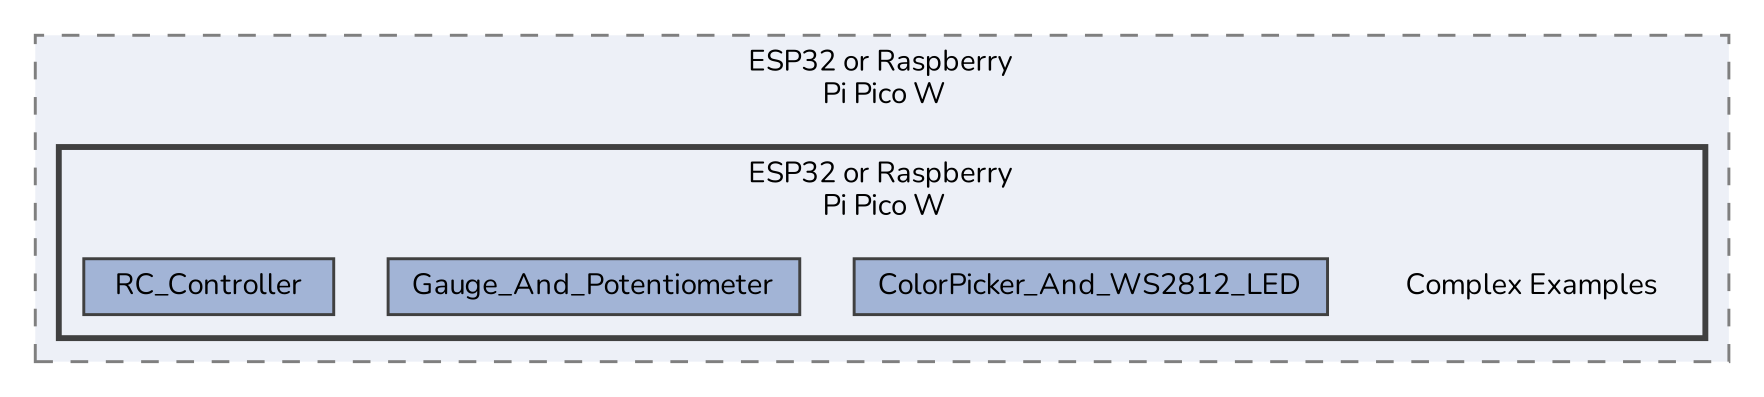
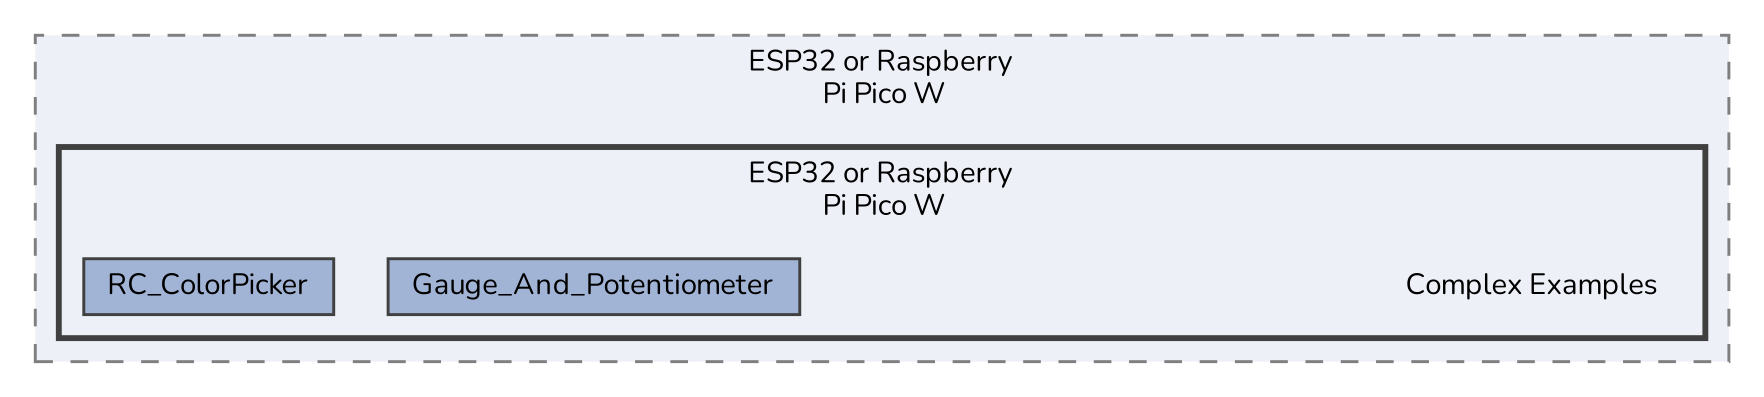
node "RC_Controller": label "RC_Controller" -> "RC_ColorPicker"
node "ColorPicker_And_WS2812_LED": removed
